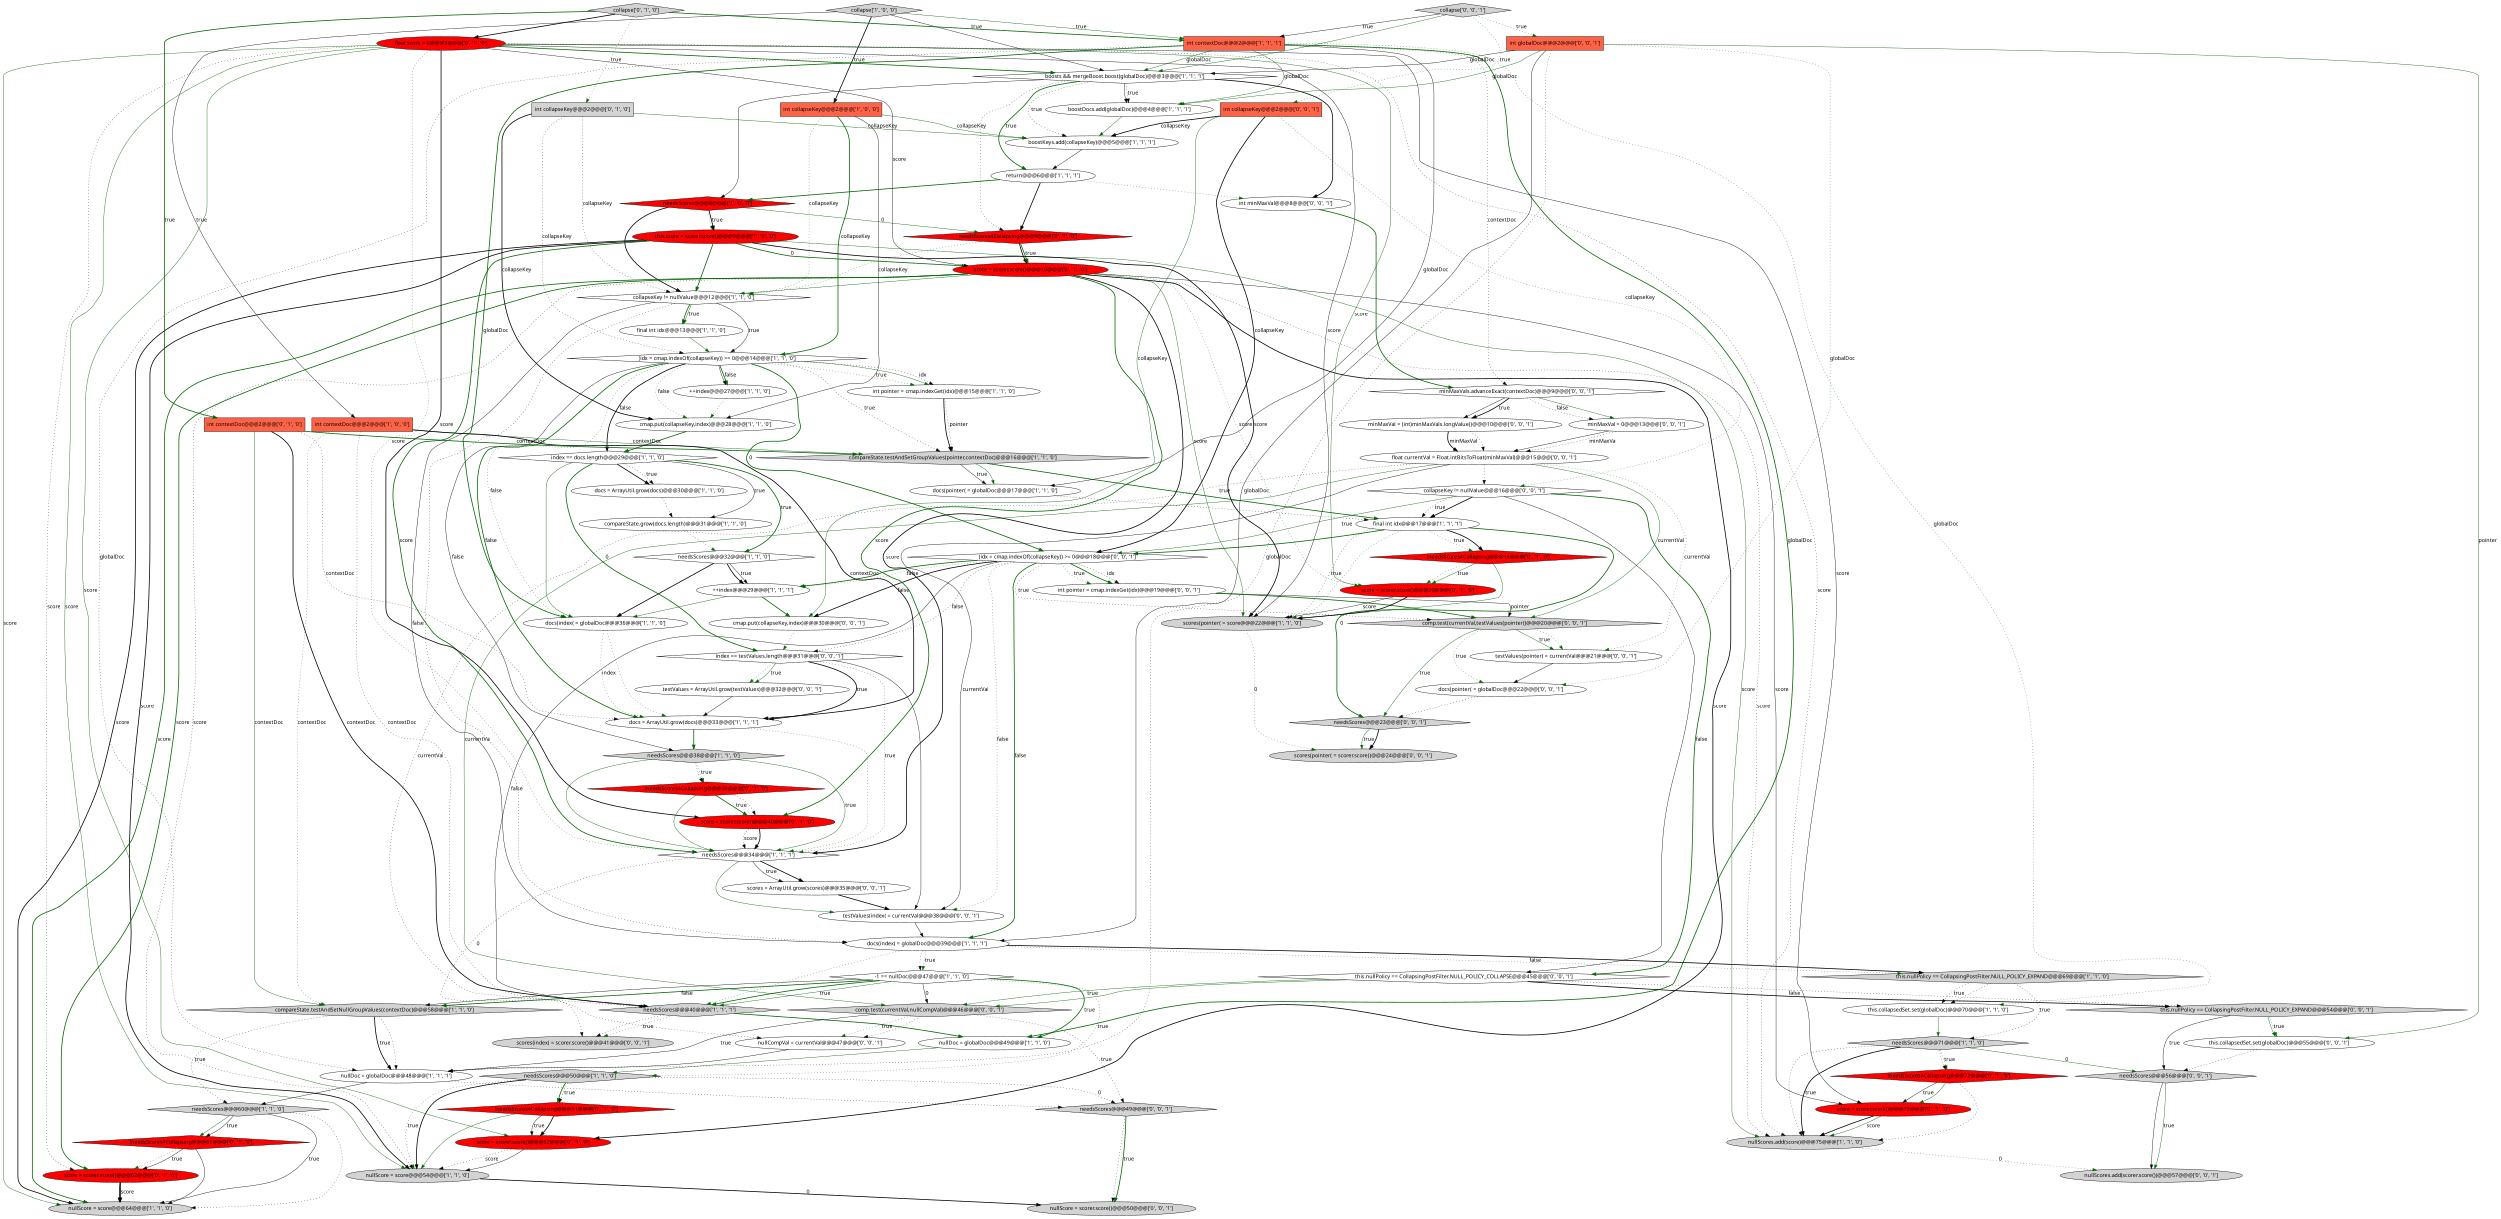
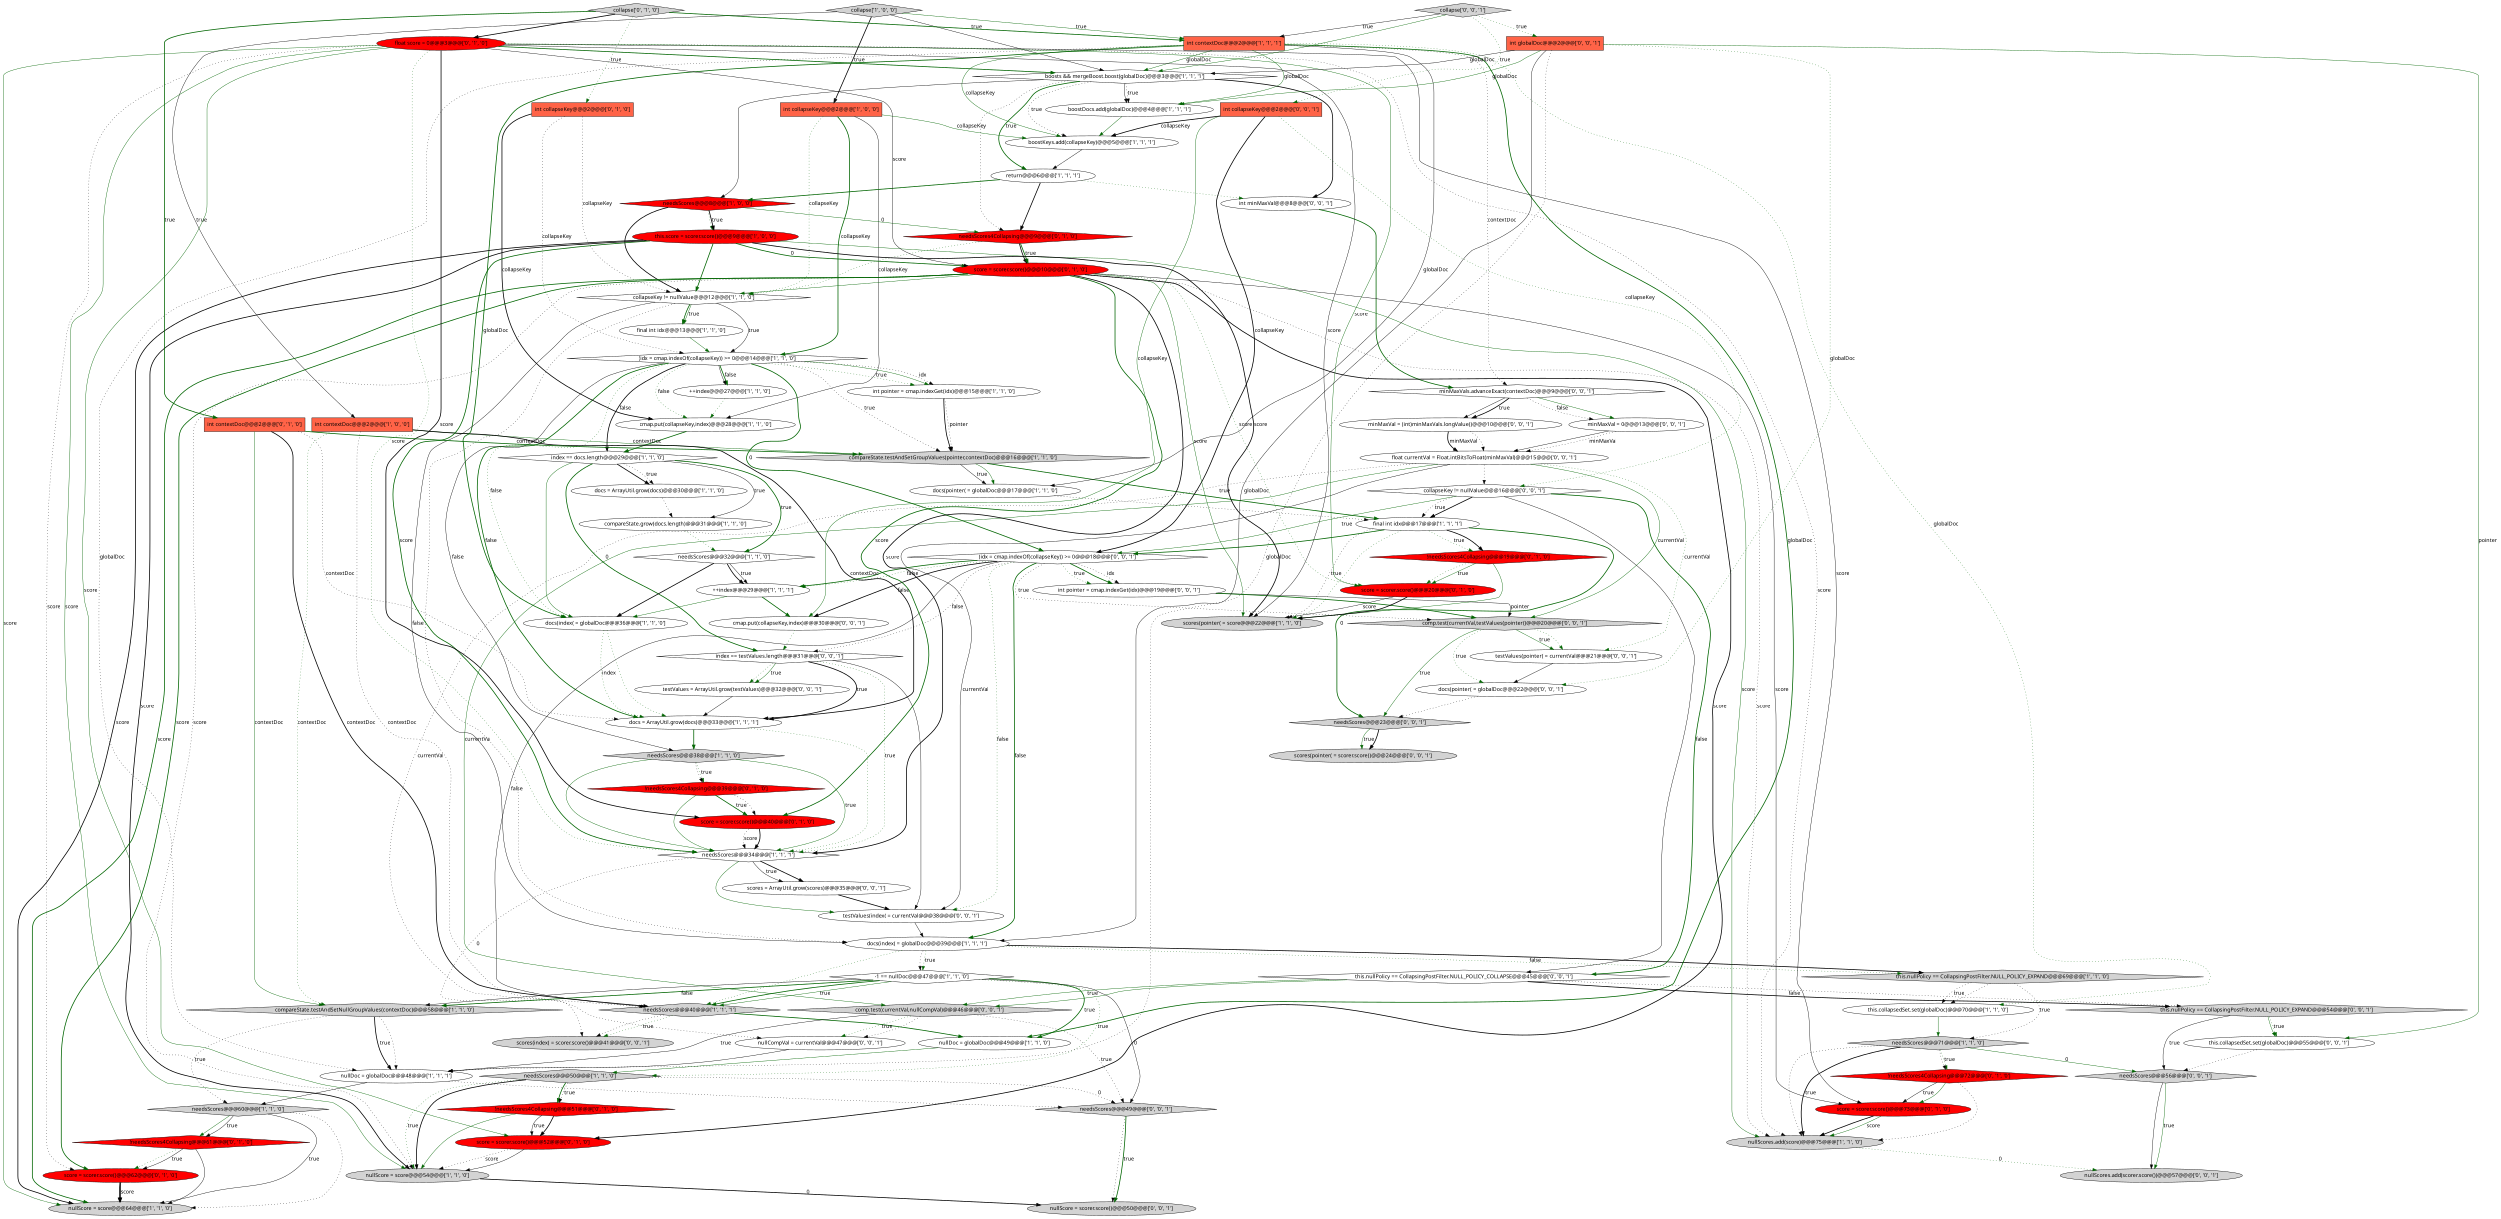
node "int collapseKey@@@2@@@['0', '1', '0']": fillcolor lightgray -> tomato
edge "int collapseKey@@@2@@@['0', '1', '0']" -> "boostKeys.add(collapseKey)@@@5@@@['1', '1', '1']": now "int contextDoc@@@2@@@['1', '1', '1']" -> "boostKeys.add(collapseKey)@@@5@@@['1', '1', '1']"
edge "scores(pointer( = score@@@22@@@['1', '1', '0']" -> "scores(pointer( = scorer.score()@@@24@@@['0', '0', '1']": removed, label "0"
edge "-1 == nullDoc@@@47@@@['1', '1', '0']" -> "comp.test(currentVal,nullCompVal)@@@46@@@['0', '0', '1']": now "-1 == nullDoc@@@47@@@['1', '1', '0']" -> "needsScores@@@49@@@['0', '0', '1']"
